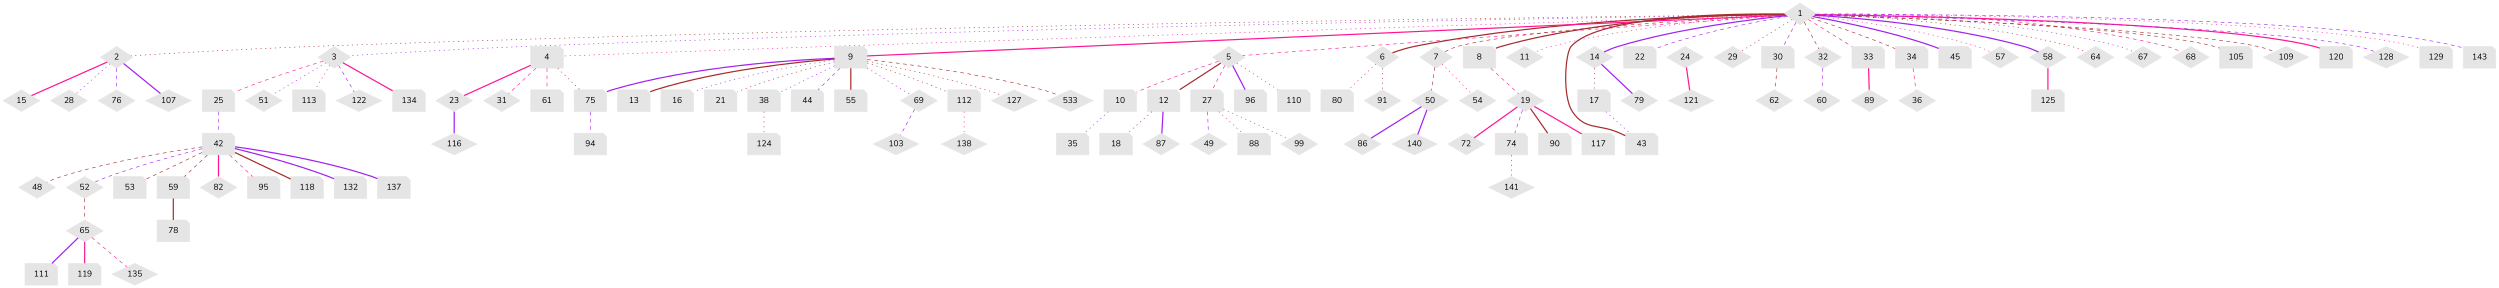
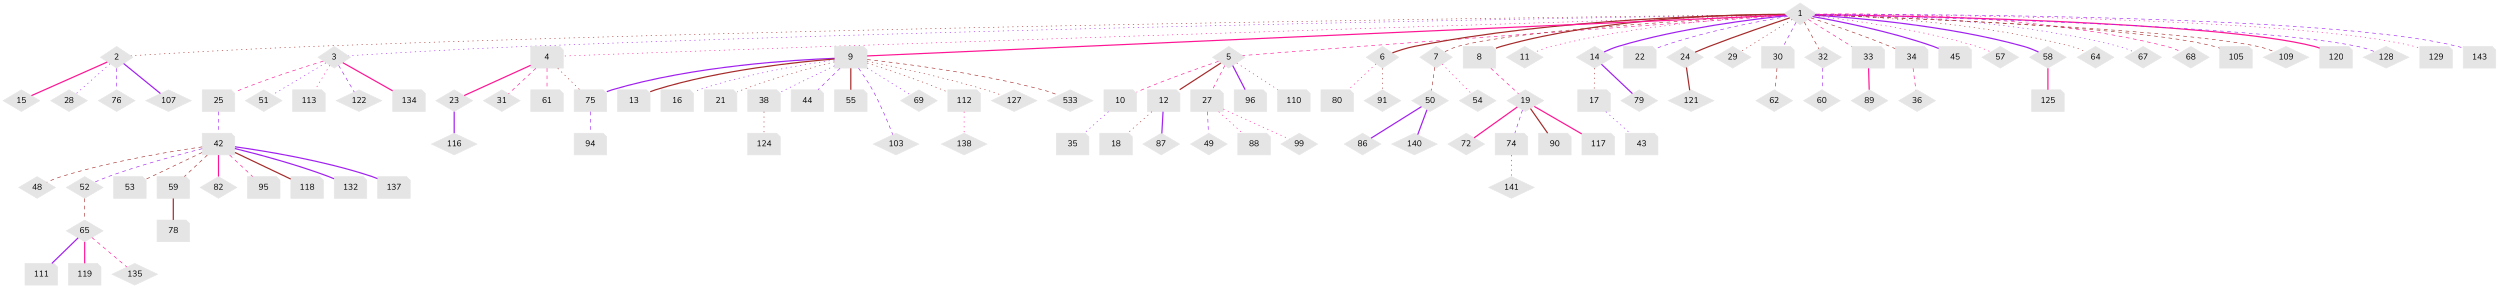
edge "1" -- "43": now "1" -- "24"
edge "24" -- "121": color deeppink -> brown
edge "69" -- "103": now "9" -- "103"
